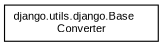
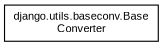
node "django.utils.django.Base Converter": label "django.utils.django.Base Converter" -> "django.utils.baseconv.Base Converter"
